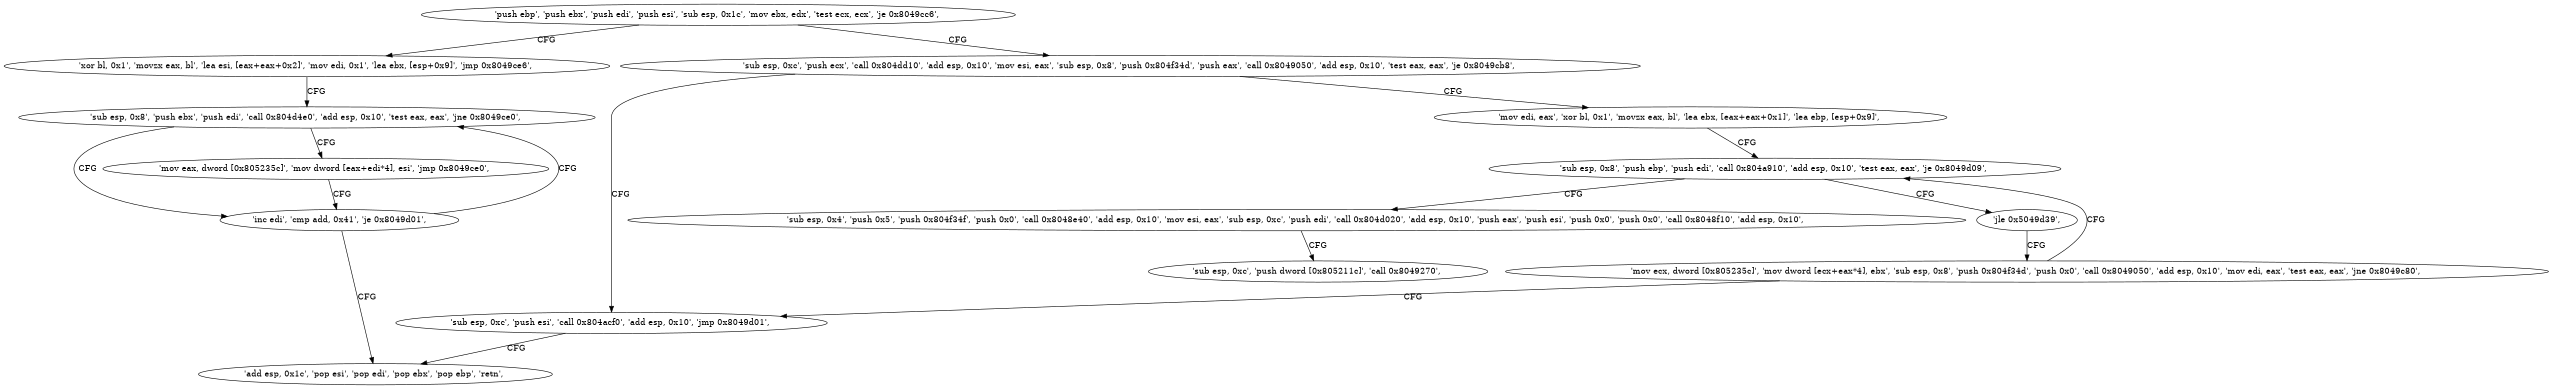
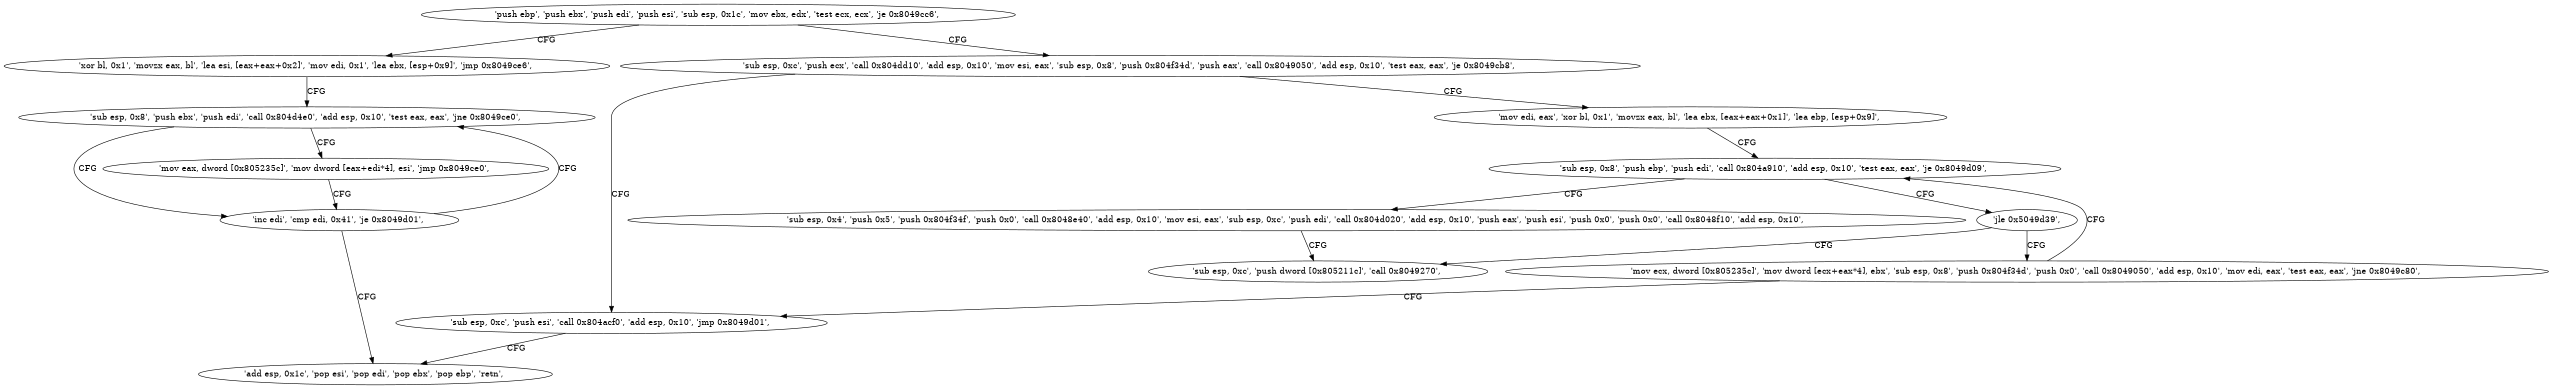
node "'inc edi', 'cmp add, 0x41', 'je 0x8049d01',": label "'inc edi', 'cmp add, 0x41', 'je 0x8049d01'," -> "'inc edi', 'cmp edi, 0x41', 'je 0x8049d01',"
edge "'jle 0x5049d39'," -> "'sub esp, 0xc', 'push dword [0x805211c]', 'call 0x8049270',": added, label "CFG"
